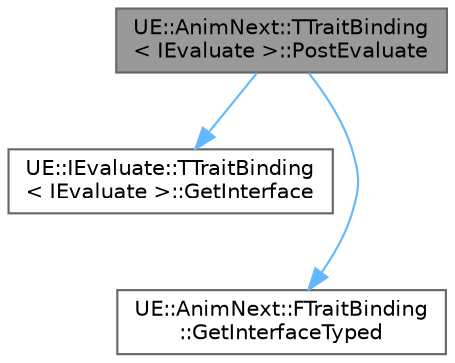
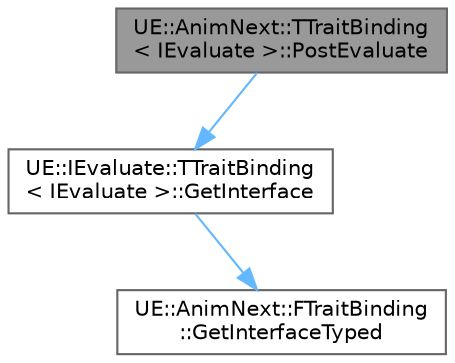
edge "UE::AnimNext::TTraitBinding < IEvaluate >::PostEvaluate" -> "UE::AnimNext::FTraitBinding ::GetInterfaceTyped": now "UE::IEvaluate::TTraitBinding < IEvaluate >::GetInterface" -> "UE::AnimNext::FTraitBinding ::GetInterfaceTyped"
